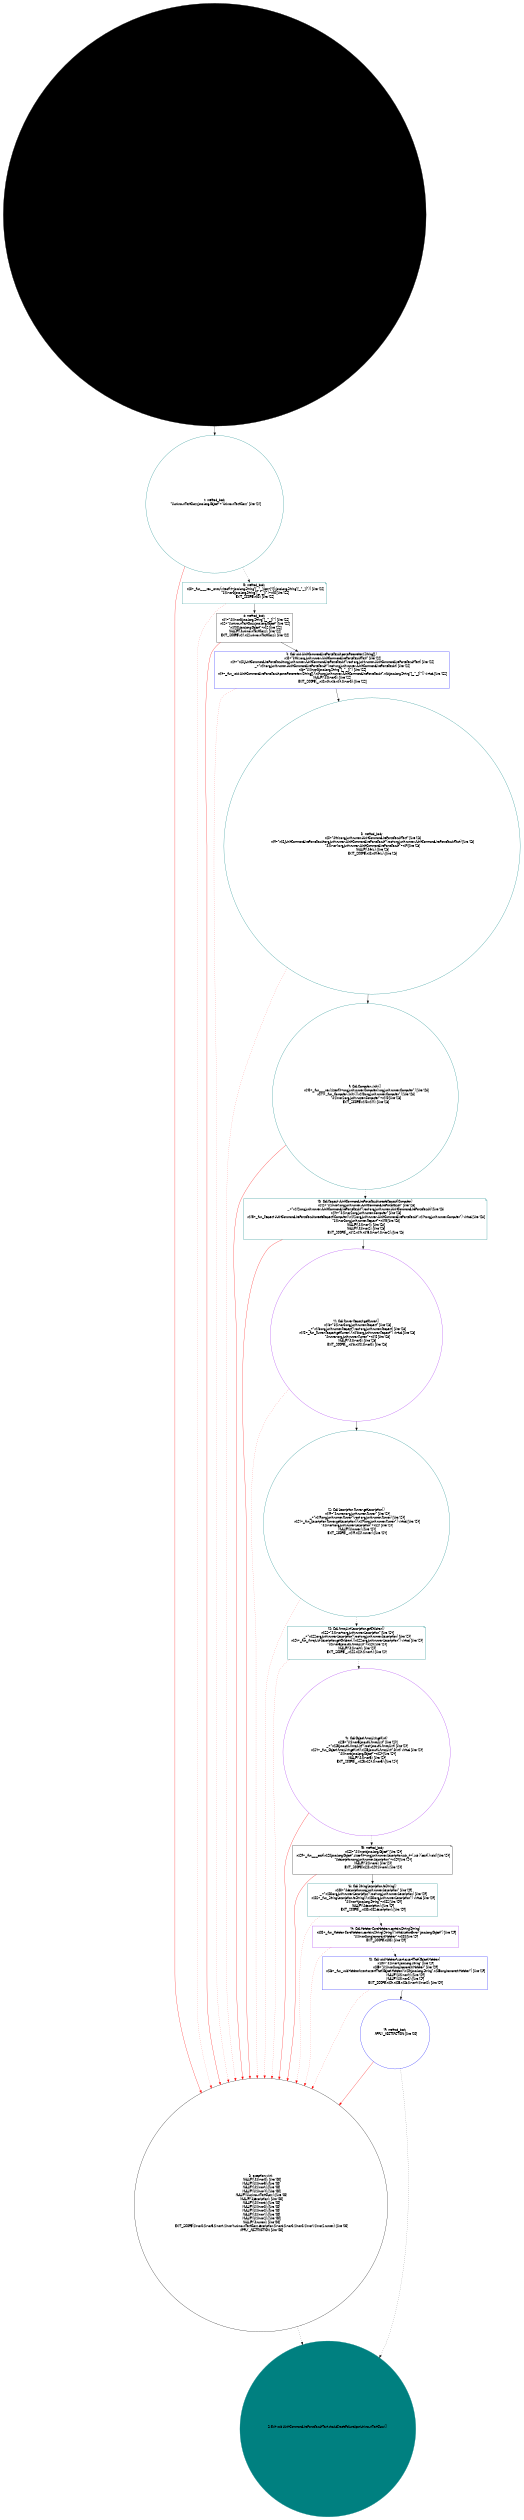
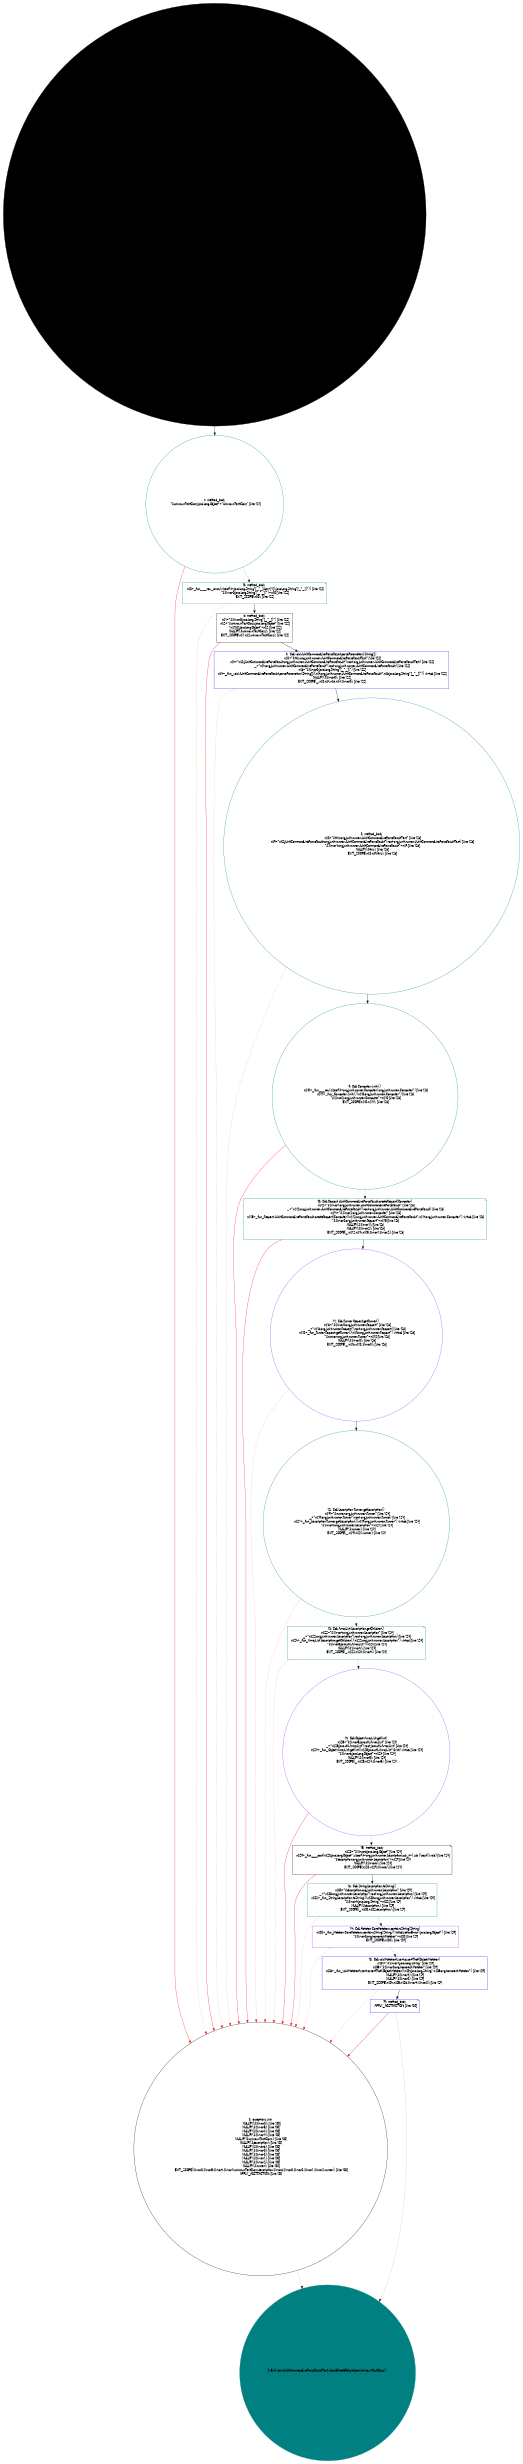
node "19:  method_body APPLY_ABSTRACTION; [line 130]": shape circle -> note
